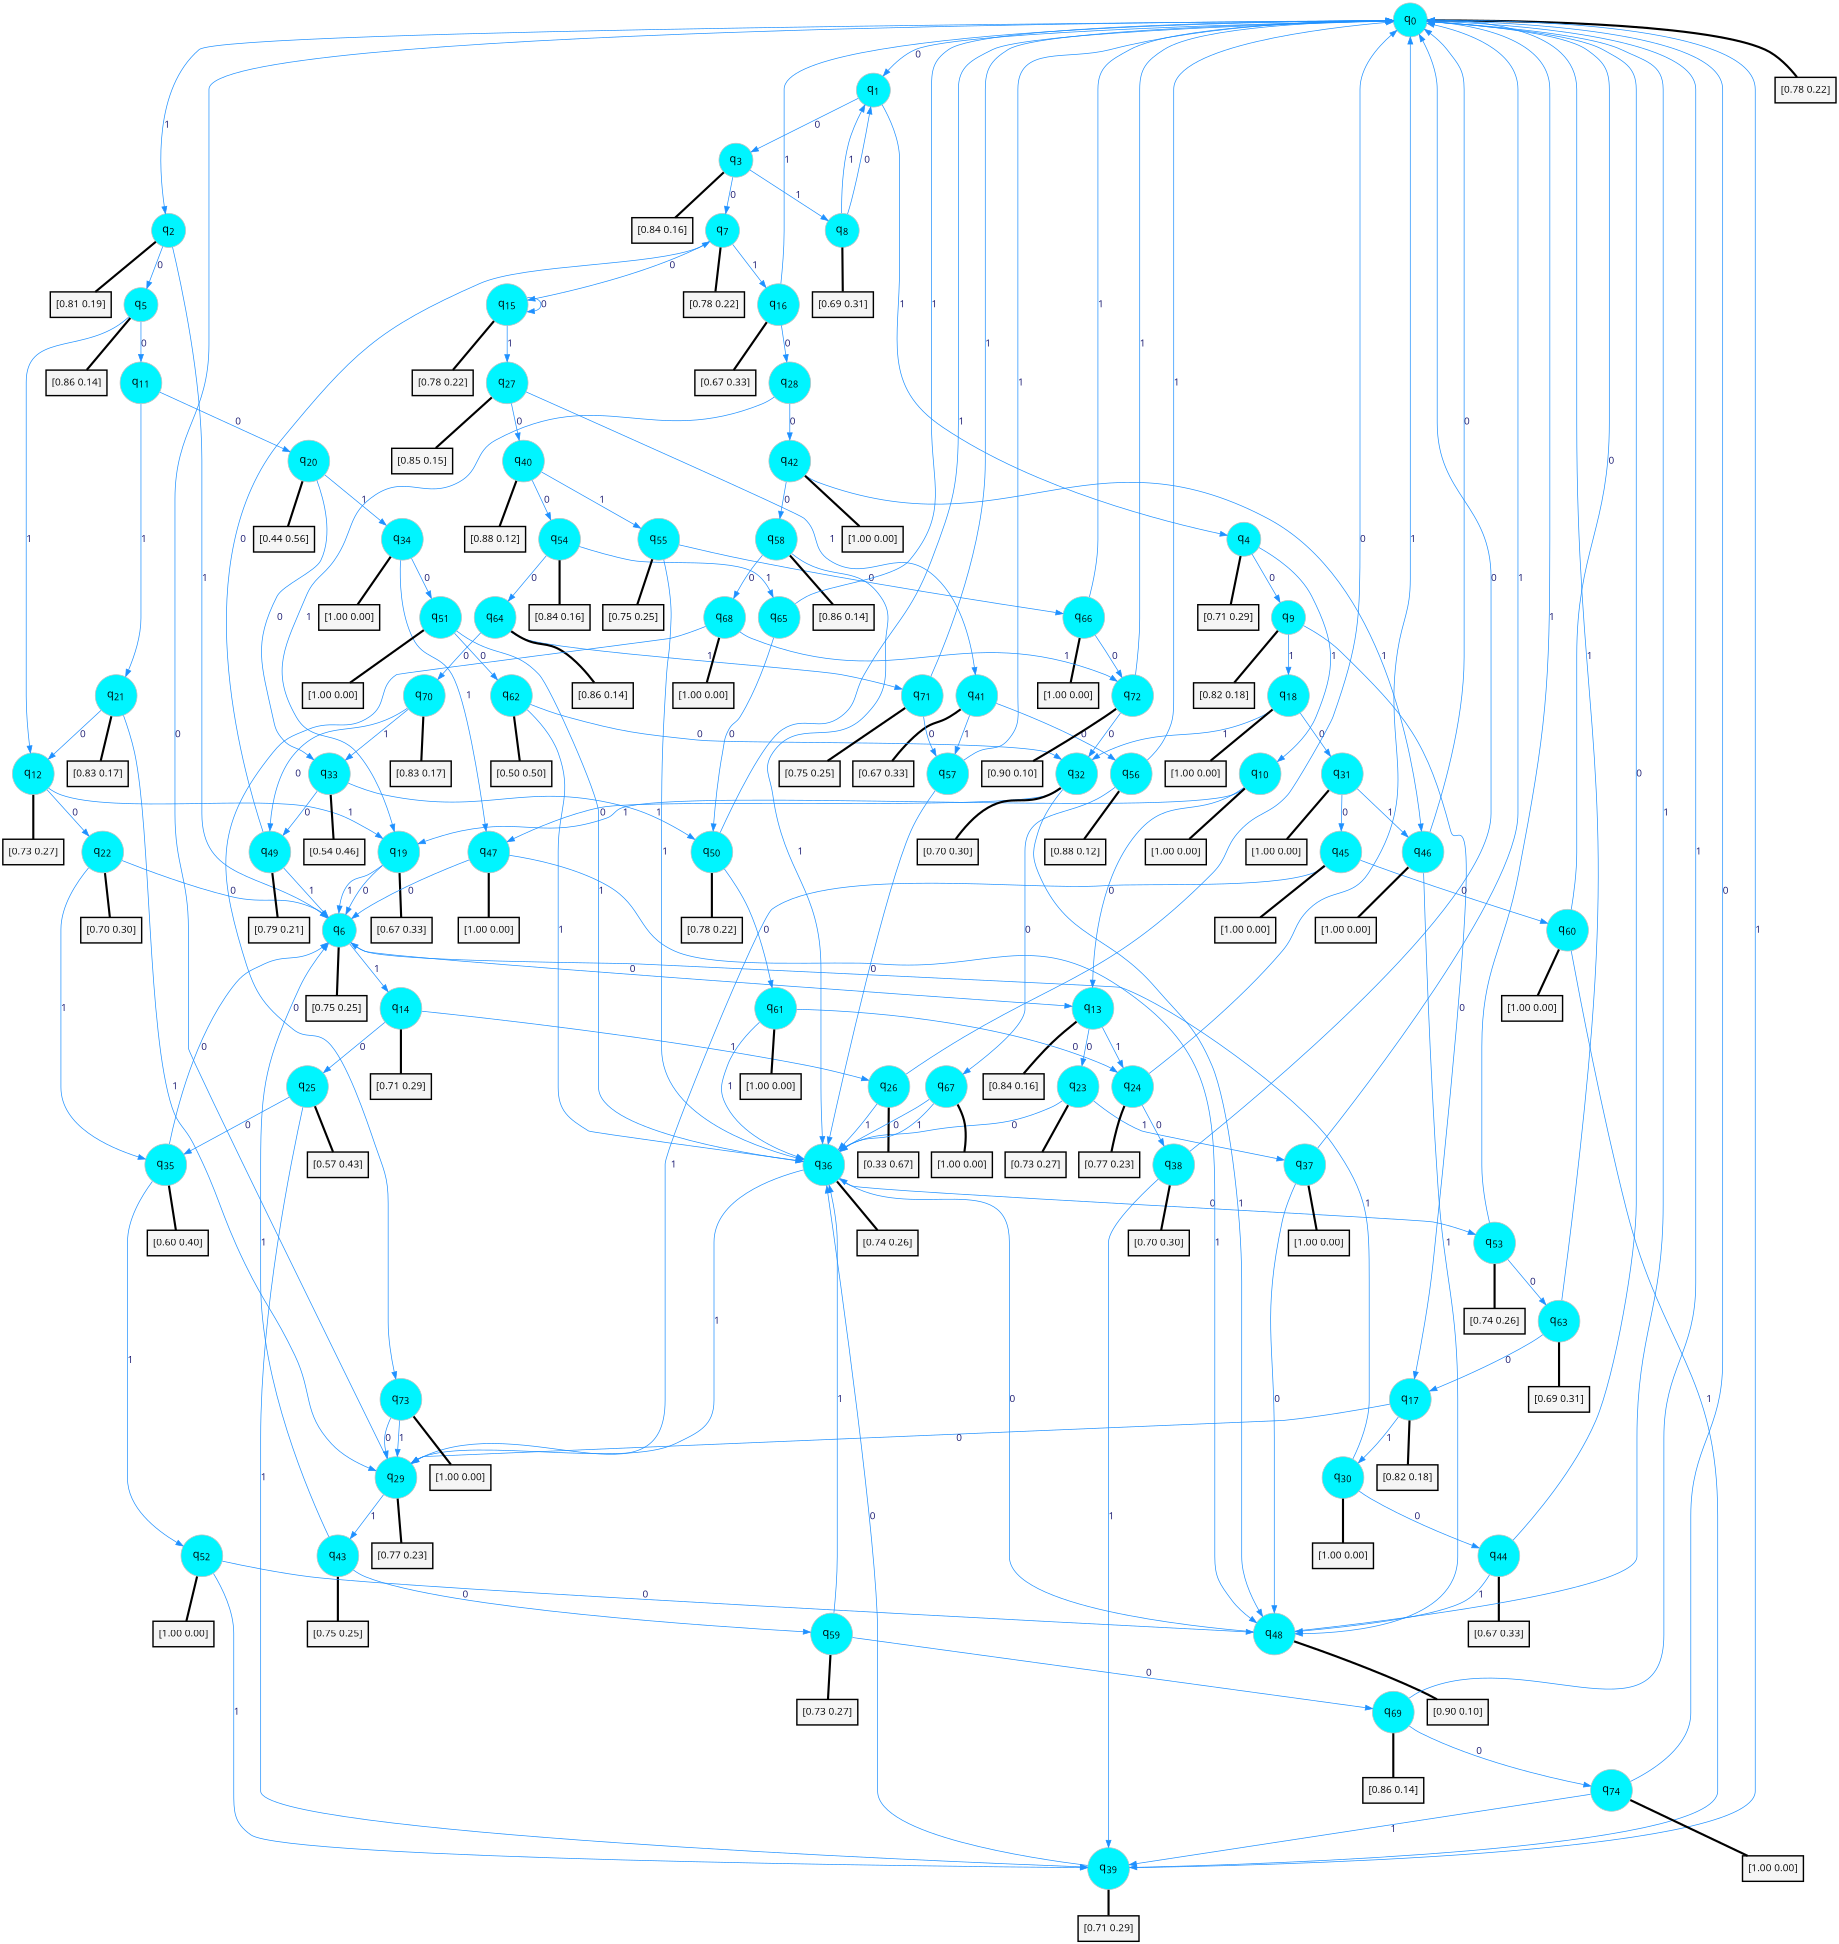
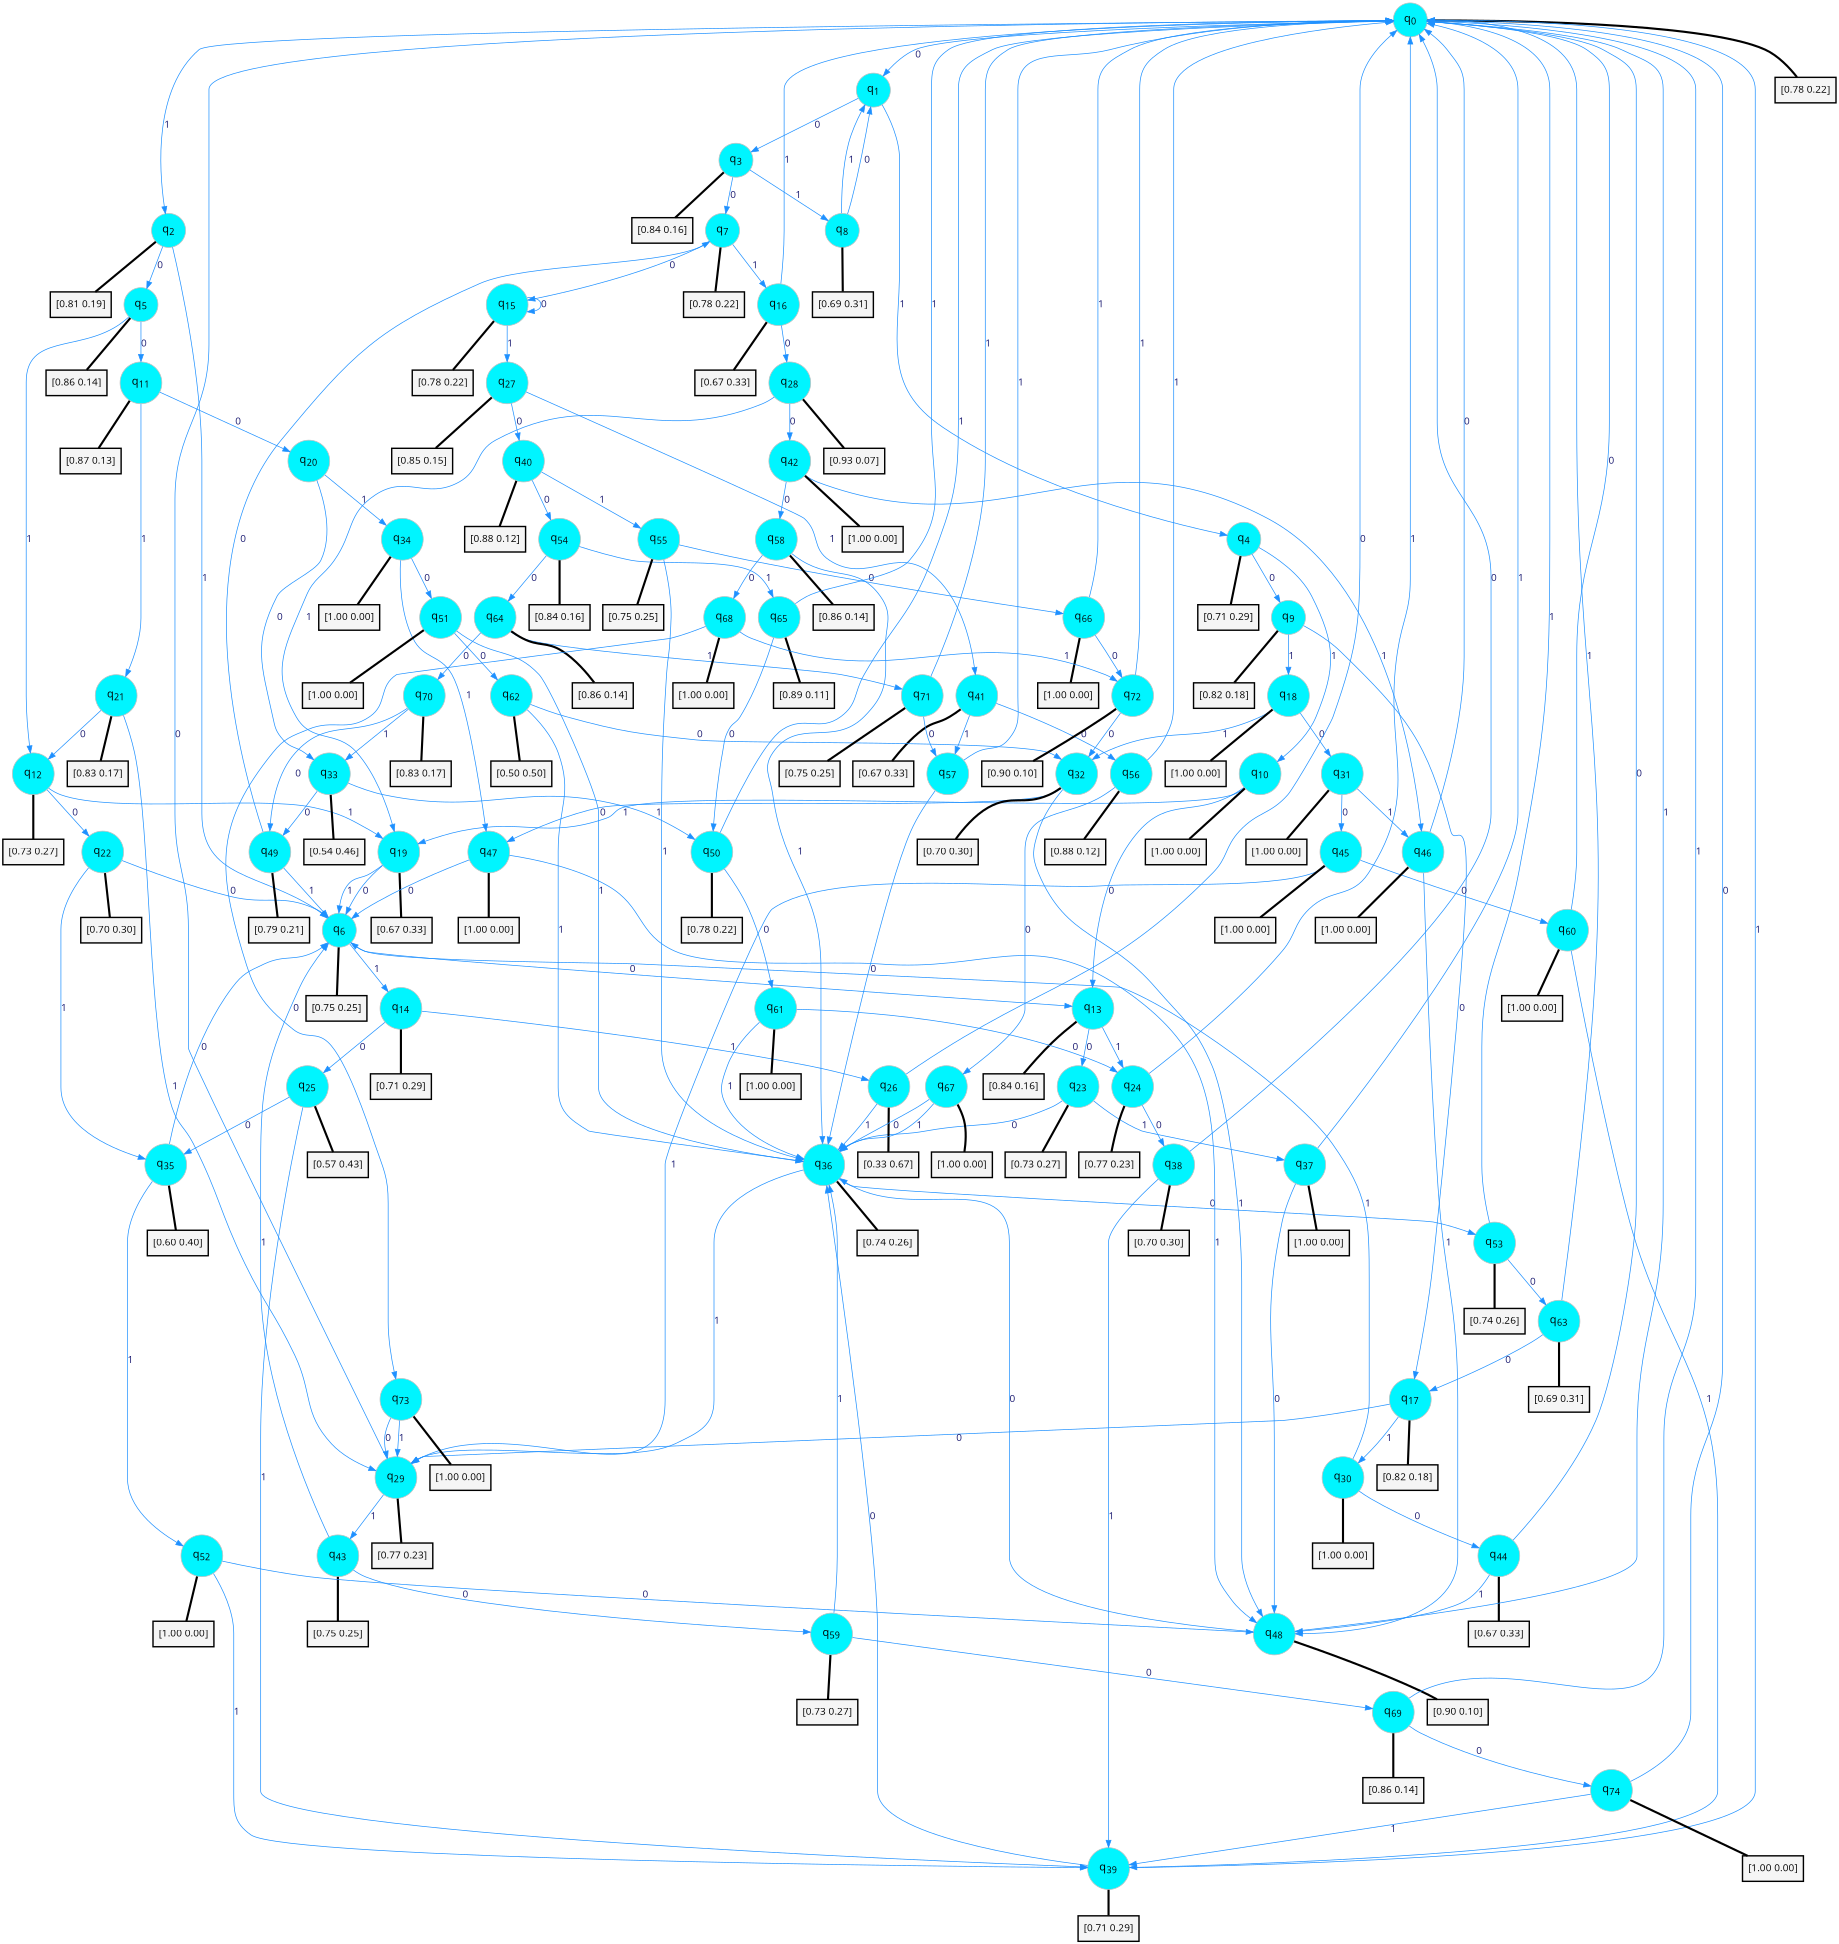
node "[0.87 0.13]": added
node "[0.93 0.07]": added
node "[0.44 0.56]": removed
node "[0.89 0.11]": added
